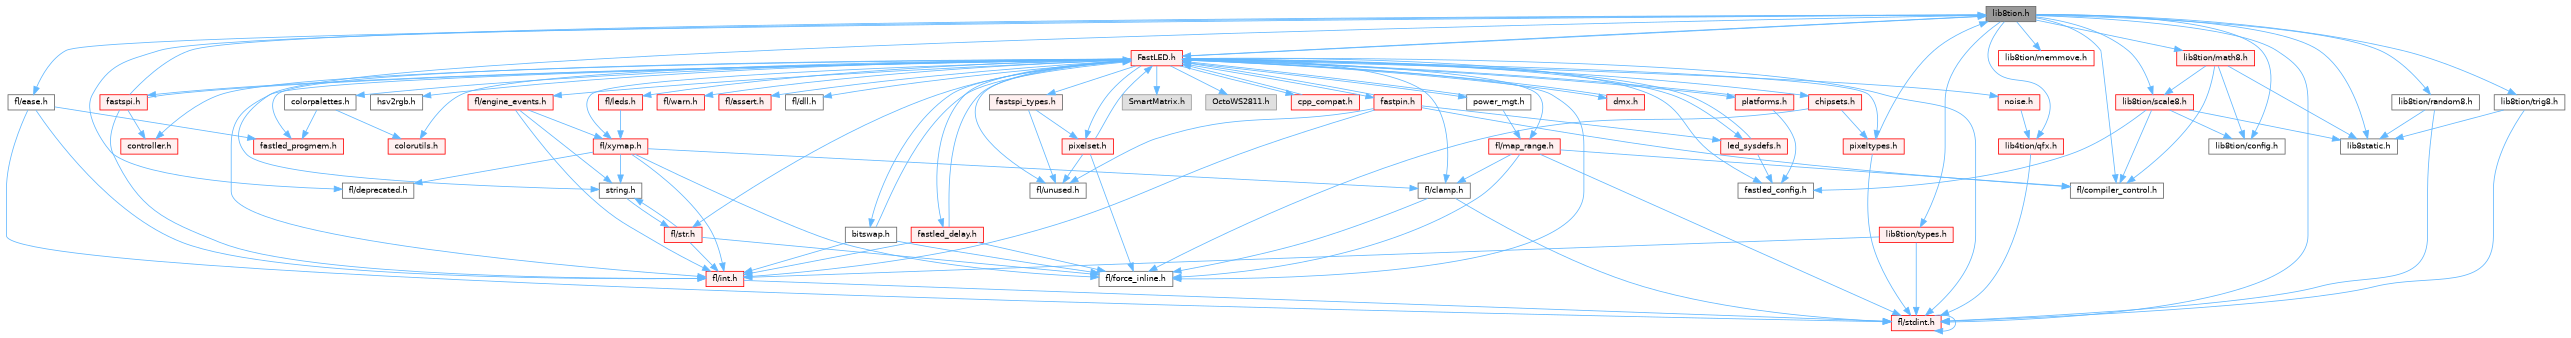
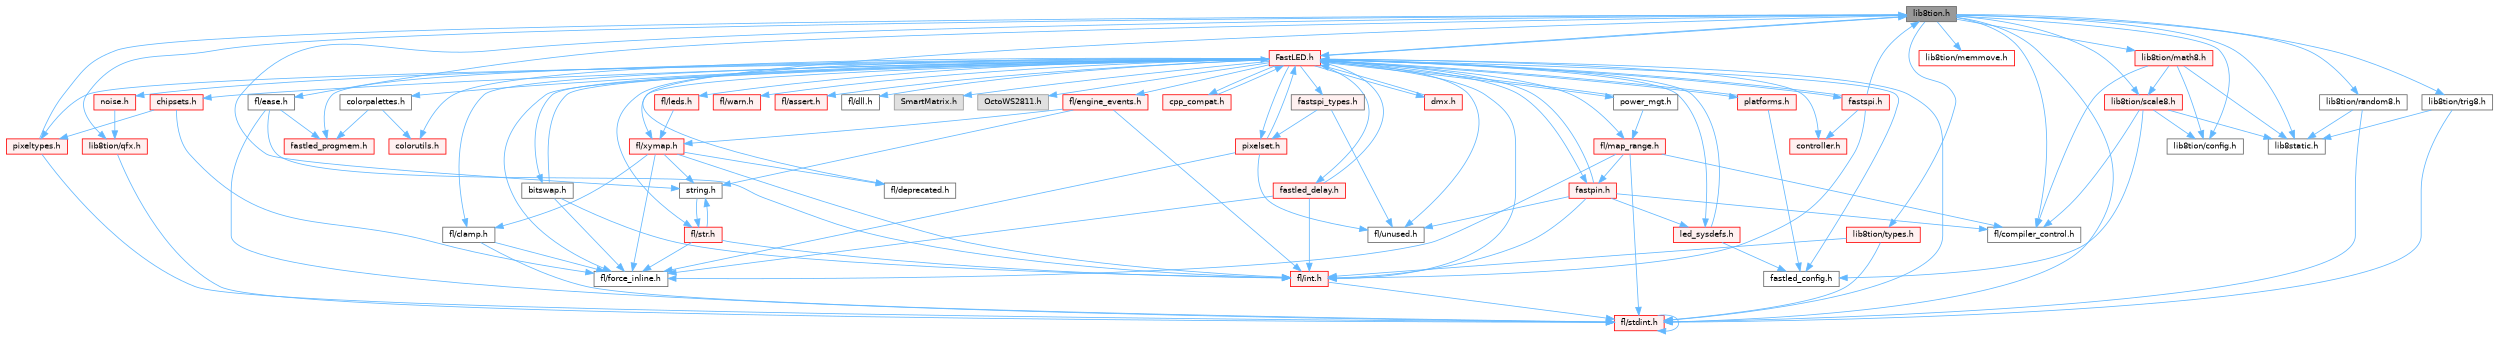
node "hsv2rgb.h": removed
node "lib4tion/qfx.h": label "lib4tion/qfx.h" -> "lib8tion/qfx.h"
edge "fl/map_range.h" -> "fl/clamp.h": now "fl/map_range.h" -> "fastpin.h"
